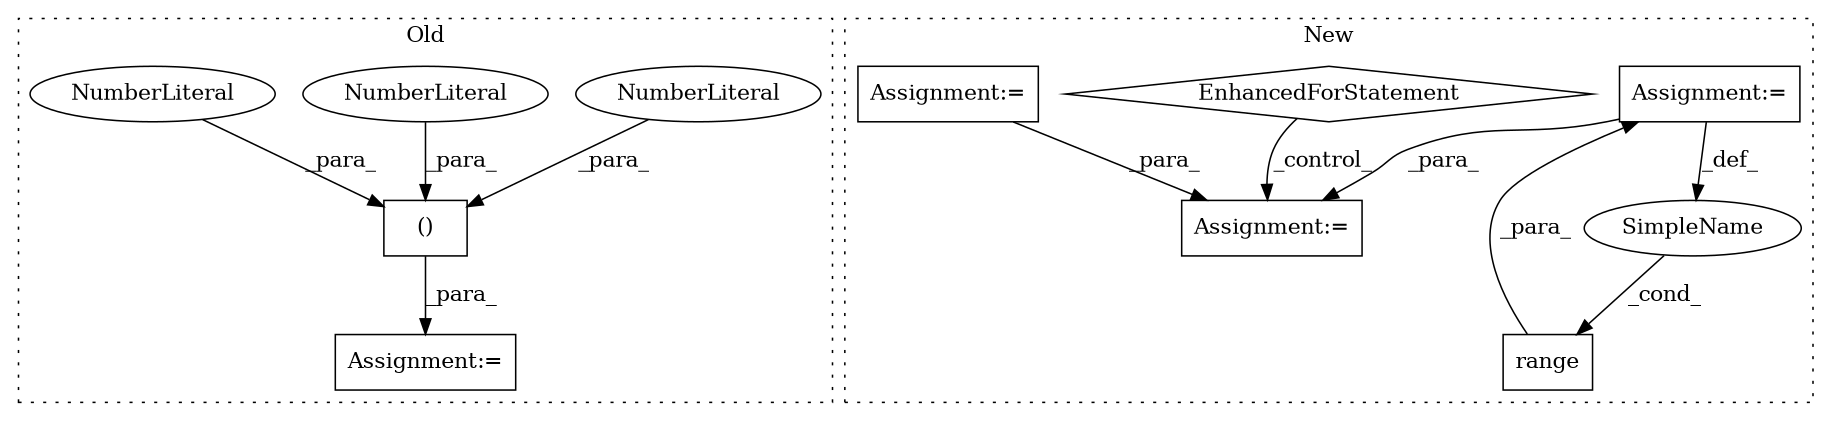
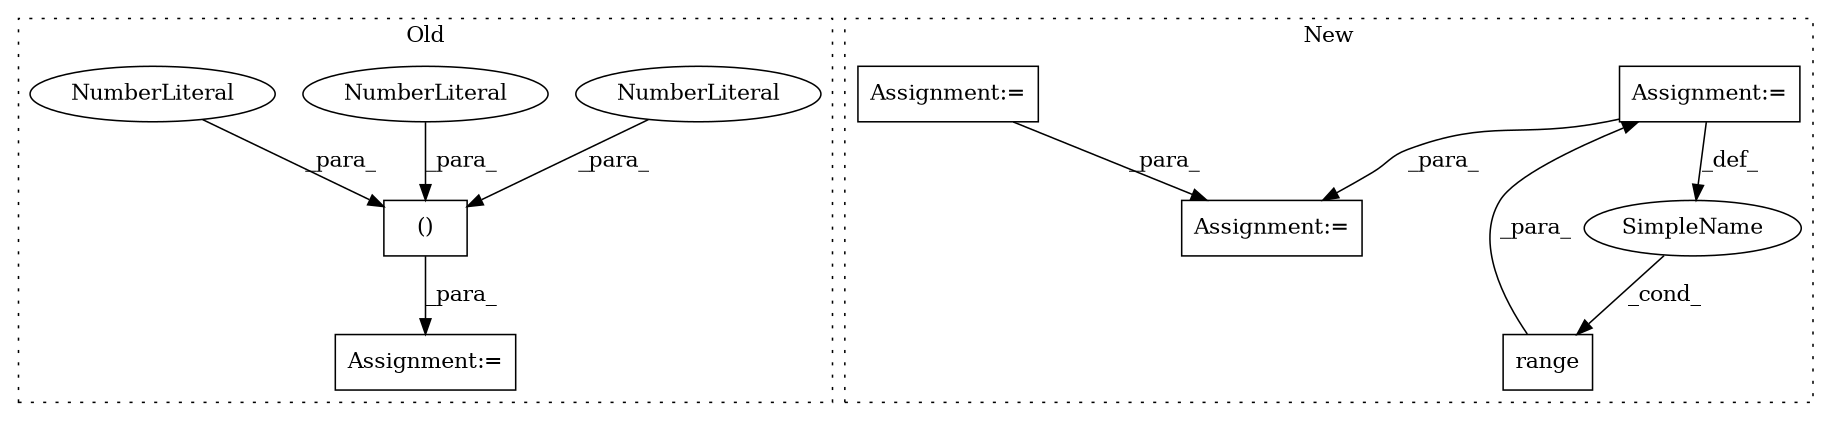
node "EnhancedForStatement": removed
